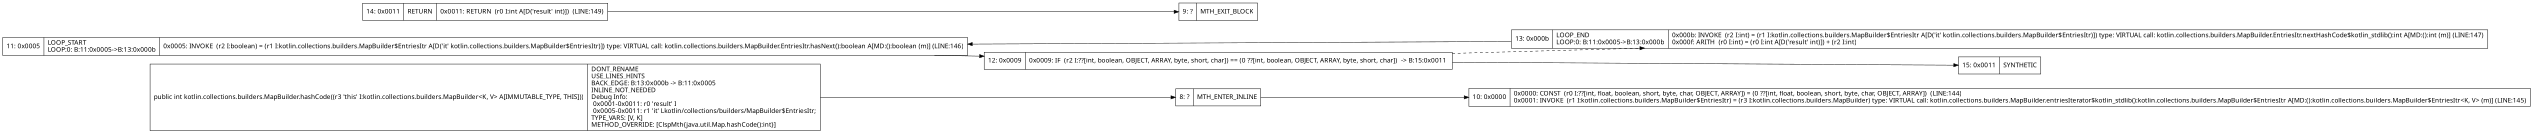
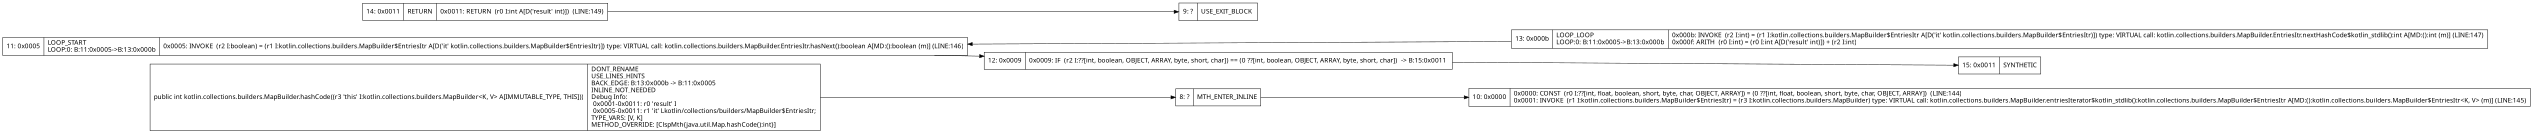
node "9: ?": text "MTH_EXIT_BLOCK" -> "USE_EXIT_BLOCK"
node "13: 0x000b": text "LOOP_END" -> "LOOP_LOOP"
edge "12: 0x0009" -> "13: 0x000b": removed
